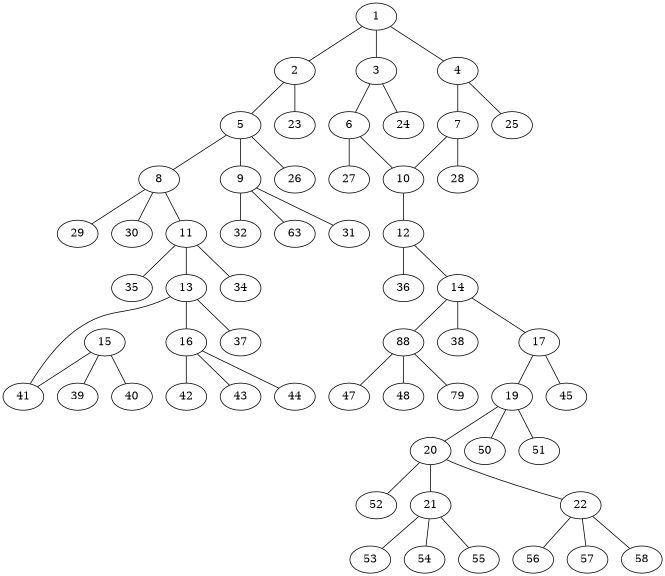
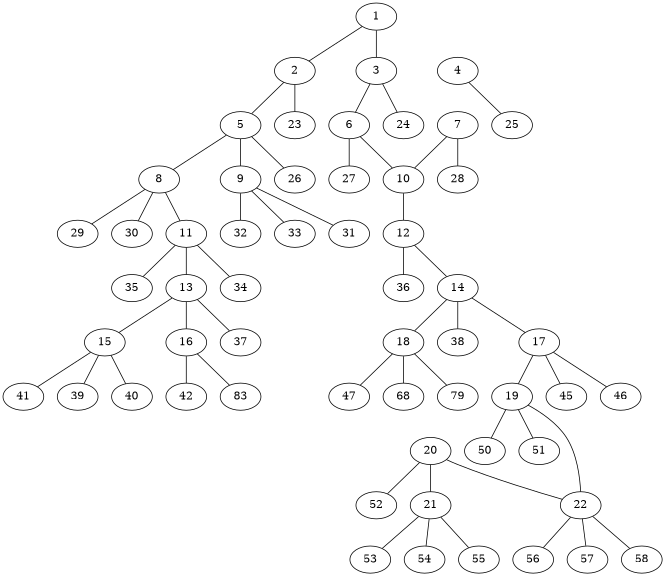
edge "1" -- "4": removed
edge "4" -- "7": removed
node "63": label "63" -> "33"
edge "13" -- "41": now "13" -- "15"
node "88": label "88" -> "18"
node "43": label "43" -> "83"
node "44": removed
node "48": label "48" -> "68"
node "46": added
edge "19" -- "20": now "19" -- "22"
